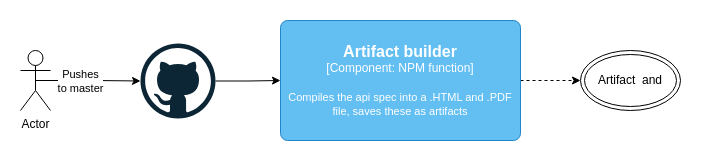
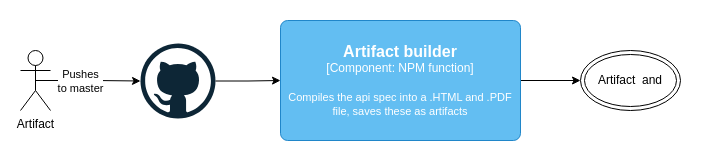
edge "Artifact builder [Component: NPM function] Compiles the api spec into a .HTML and .PDF file, saves these as artifacts" -> "Artifact and": style dashed -> solid
node "Actor": label "Actor" -> "Artifact"
